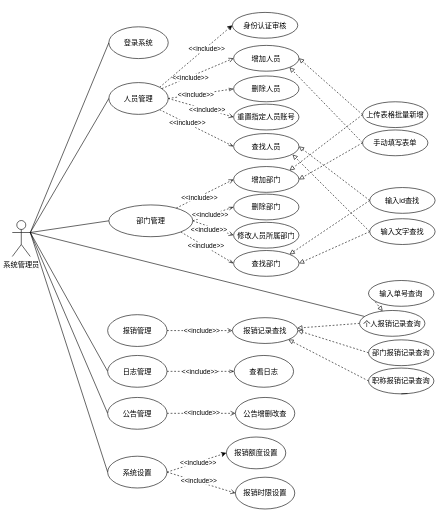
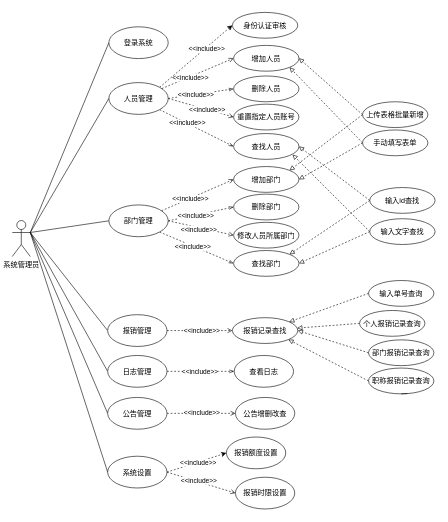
node "部门管理": size 84x32 -> 59x32
edge "系统管理员" -- "个人报销记录查询": now "系统管理员" -- "报销管理"
edge "输入单号查询" -> "个人报销记录查询": now "输入单号查询" -> "报销记录查找"
